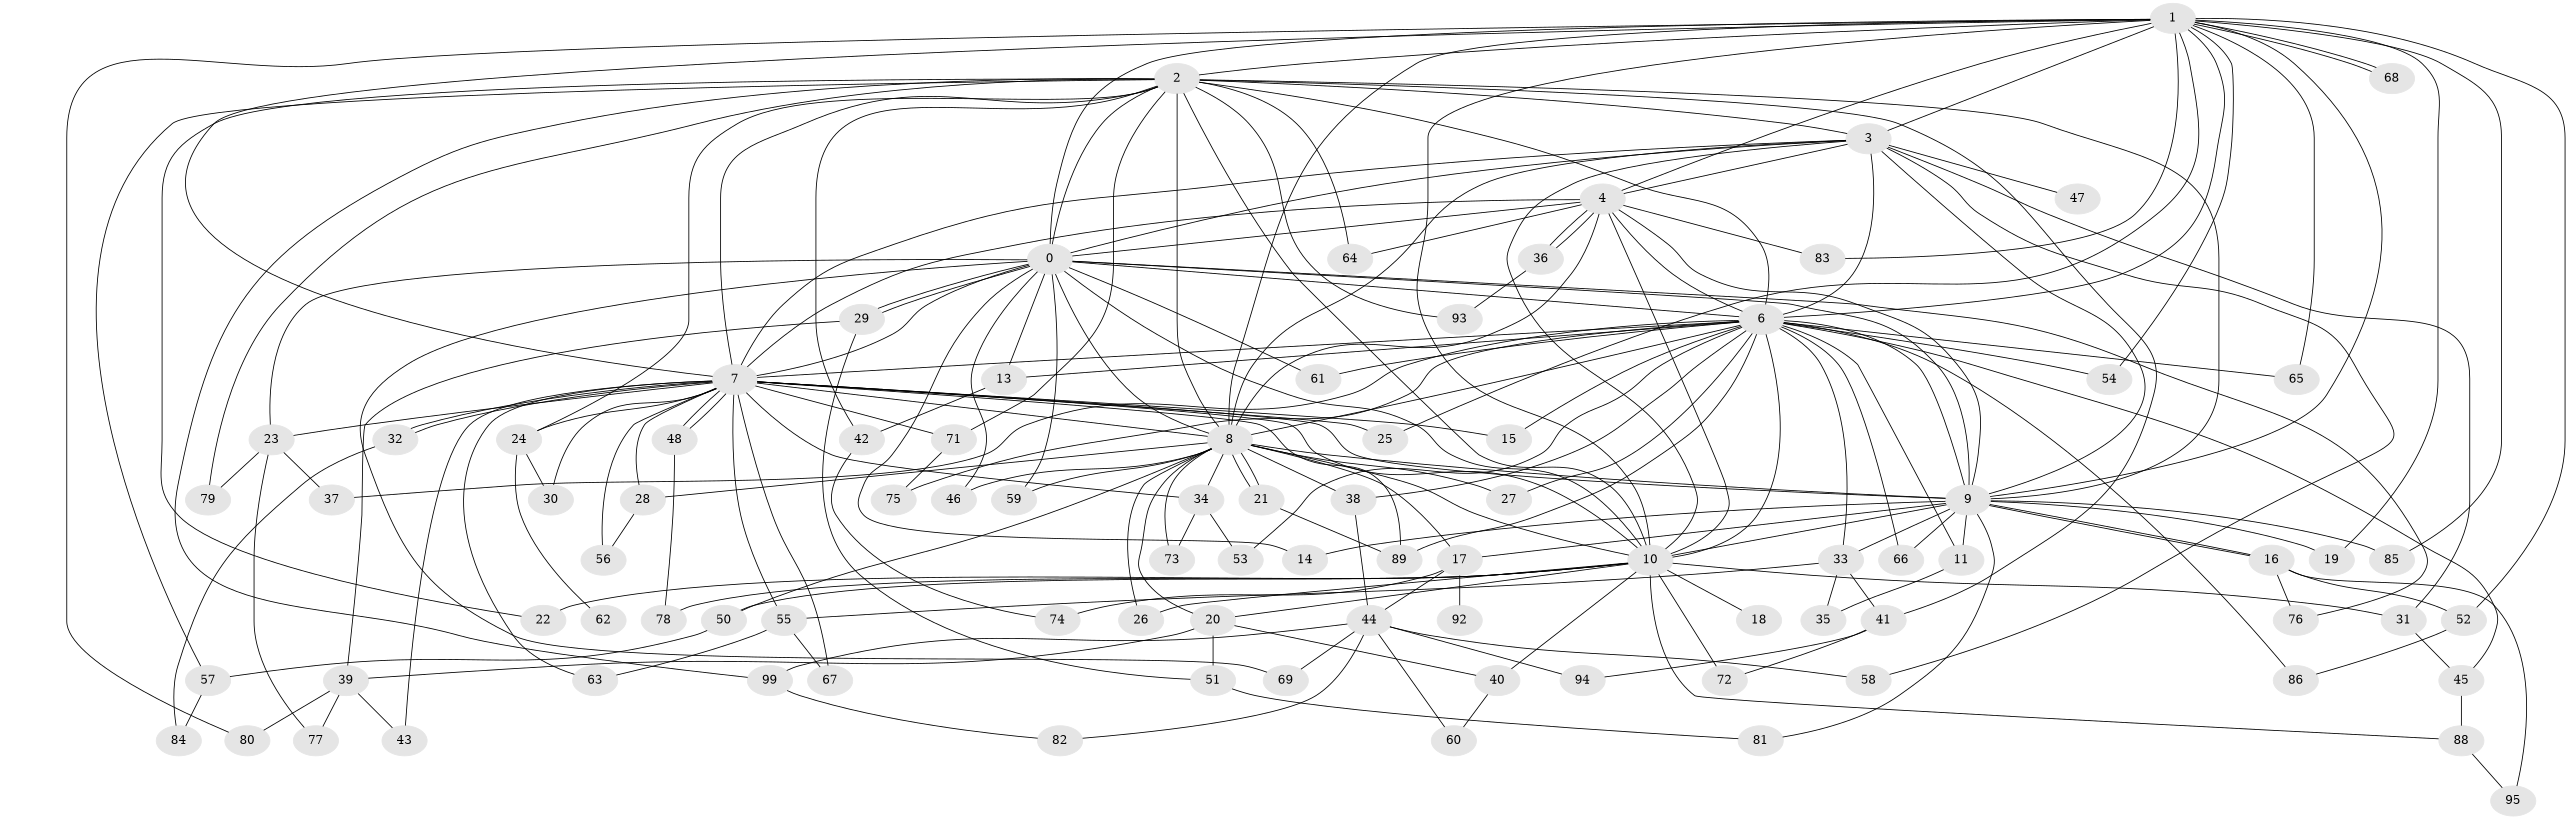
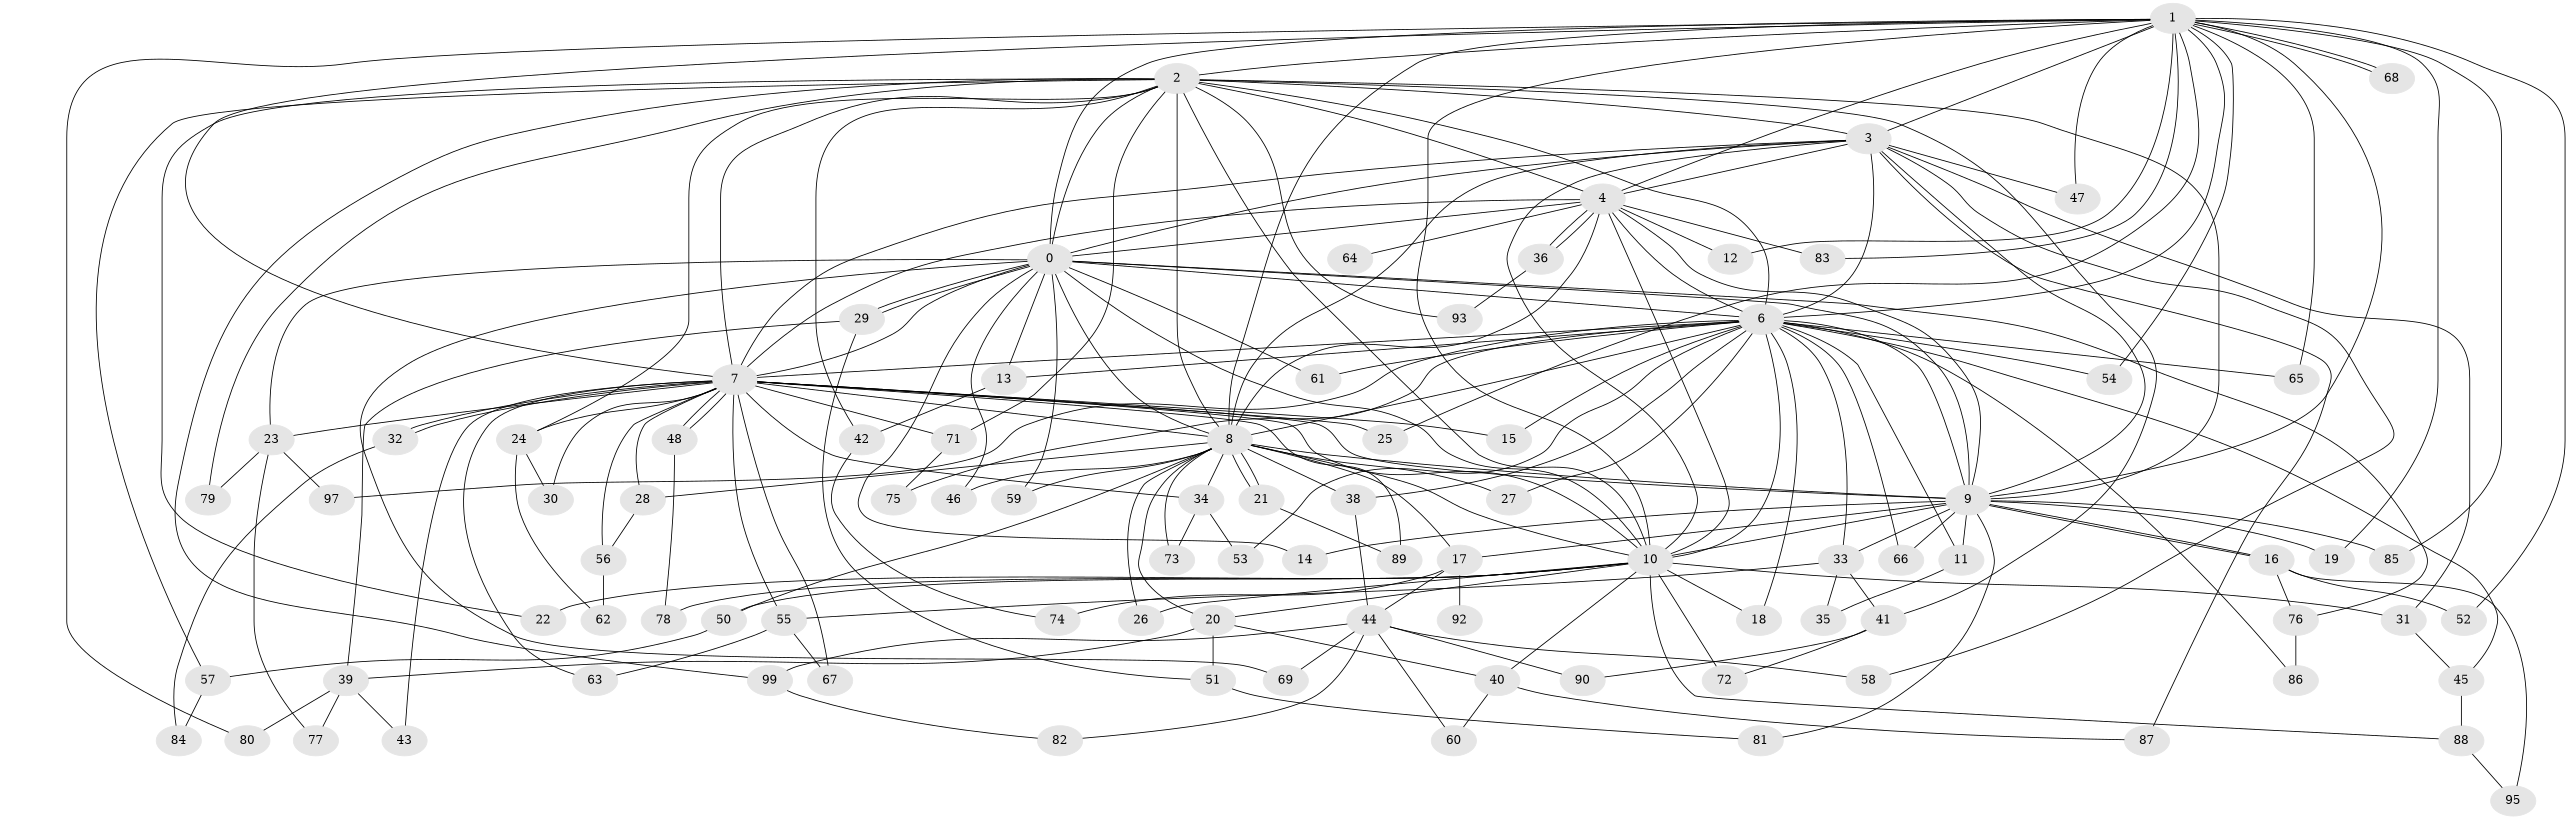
edge "1" -- "47": added
edge "2" -- "64": now "2" -- "4"
node "12": added
edge "6" -- "89": now "6" -- "18"
node "37": label "37" -> "97"
edge "56" -- "62": added
edge "52" -- "86": now "76" -- "86"
node "94": label "94" -> "90"
node "87": added
